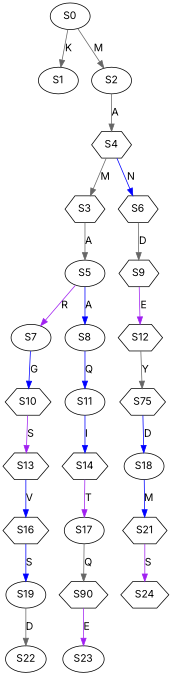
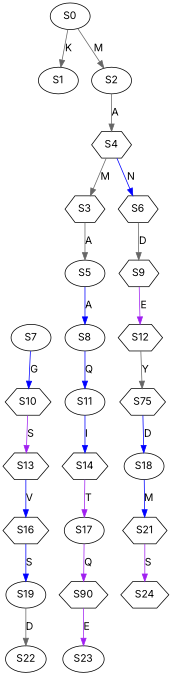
edge "S5" -> "S7": removed, label "R"
edge "S17" -> "S90": color gray40 -> purple
